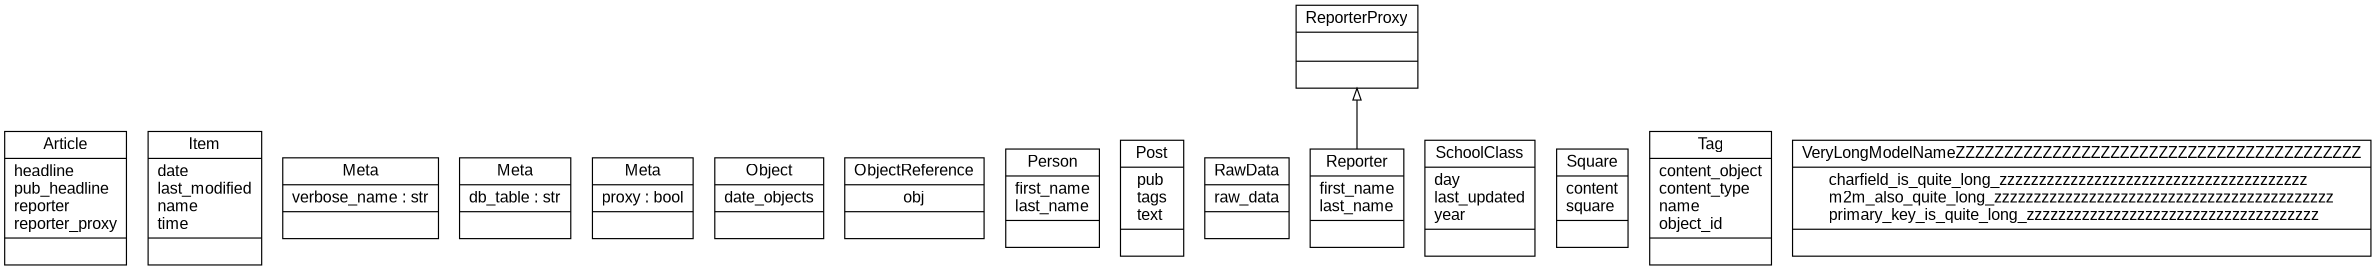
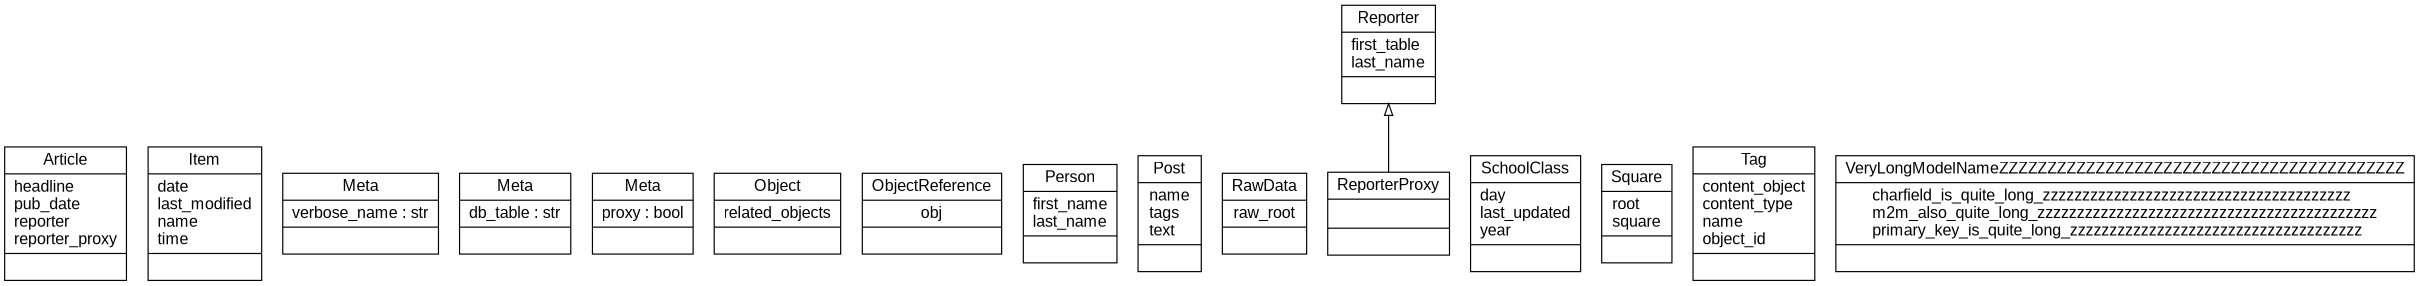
edge "Reporter" -> "ReporterProxy": reversed
node "Post": text "pub" -> "name"
node "Article": text "pub_headline" -> "pub_date"
node "Reporter": text "first_name" -> "first_table"
node "Square": text "content" -> "root"
node "Object": text "date_objects" -> "related_objects"
node "RawData": text "raw_data" -> "raw_root"
